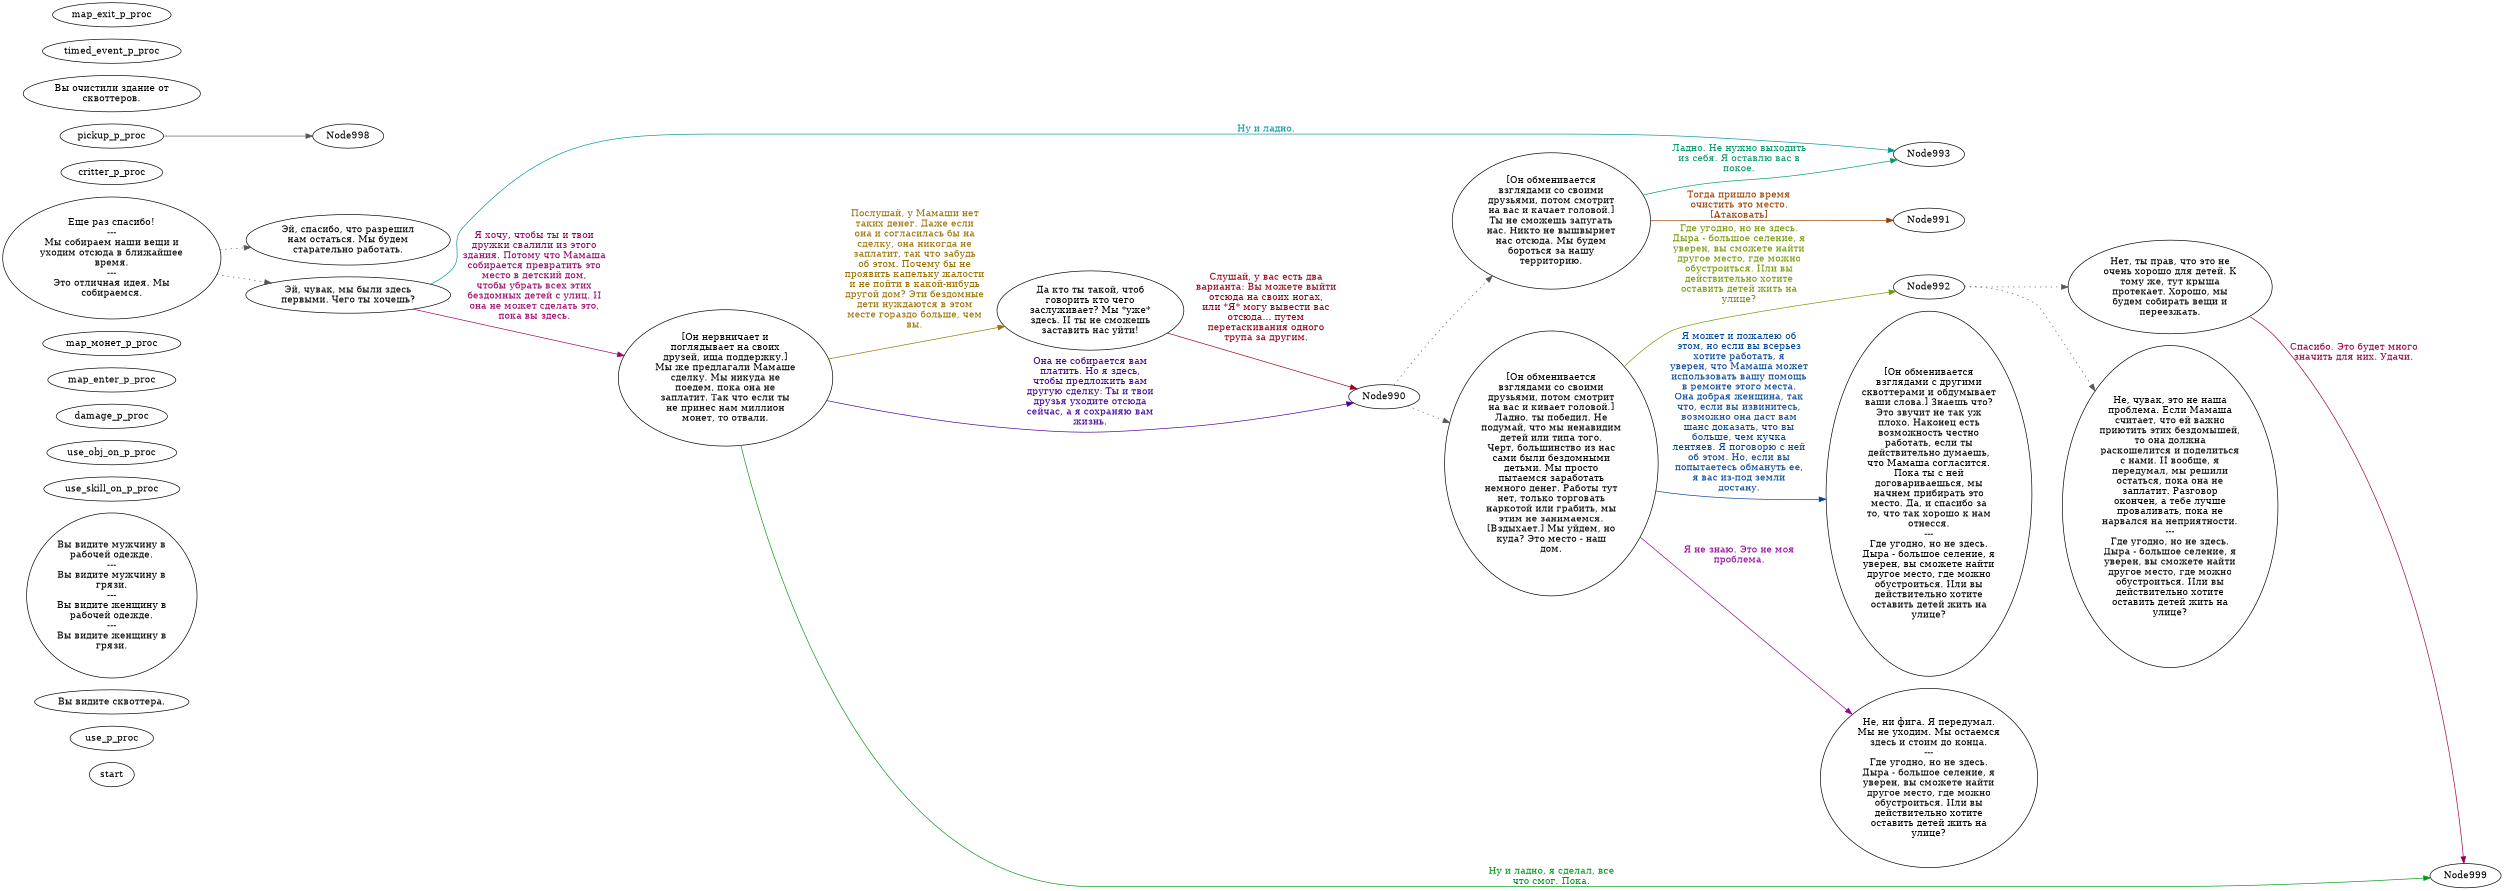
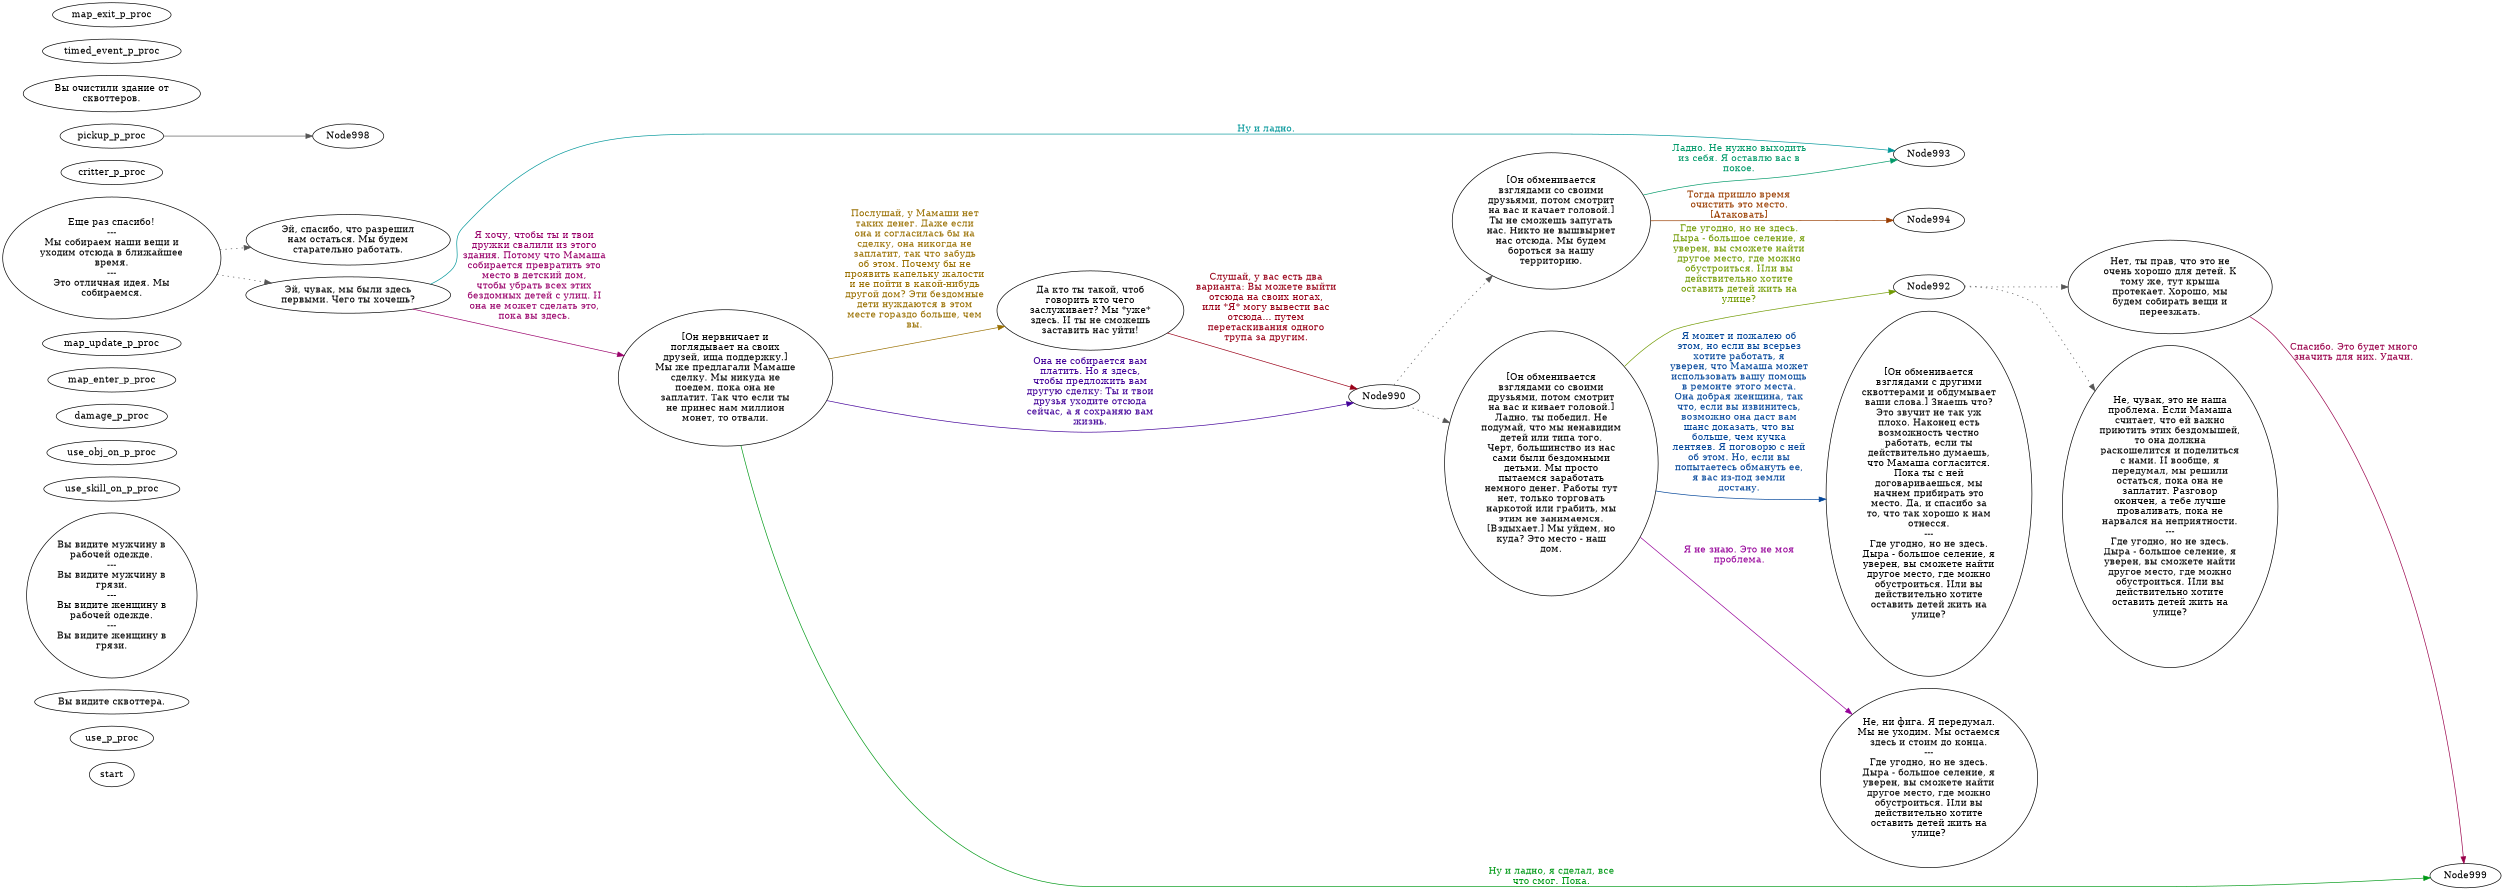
node "Node991": label "Node991" -> "Node994"
node "map_монет_p_proc": label "map_монет_p_proc" -> "map_update_p_proc"
